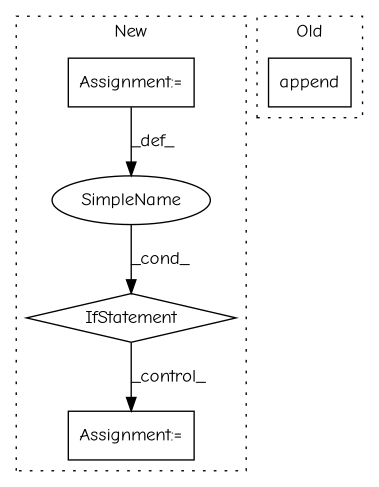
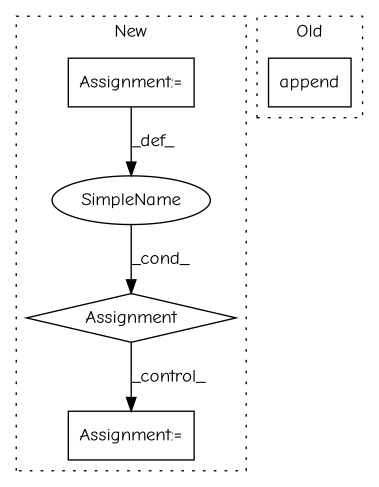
node "IfStatement": label "IfStatement" -> "Assignment"
